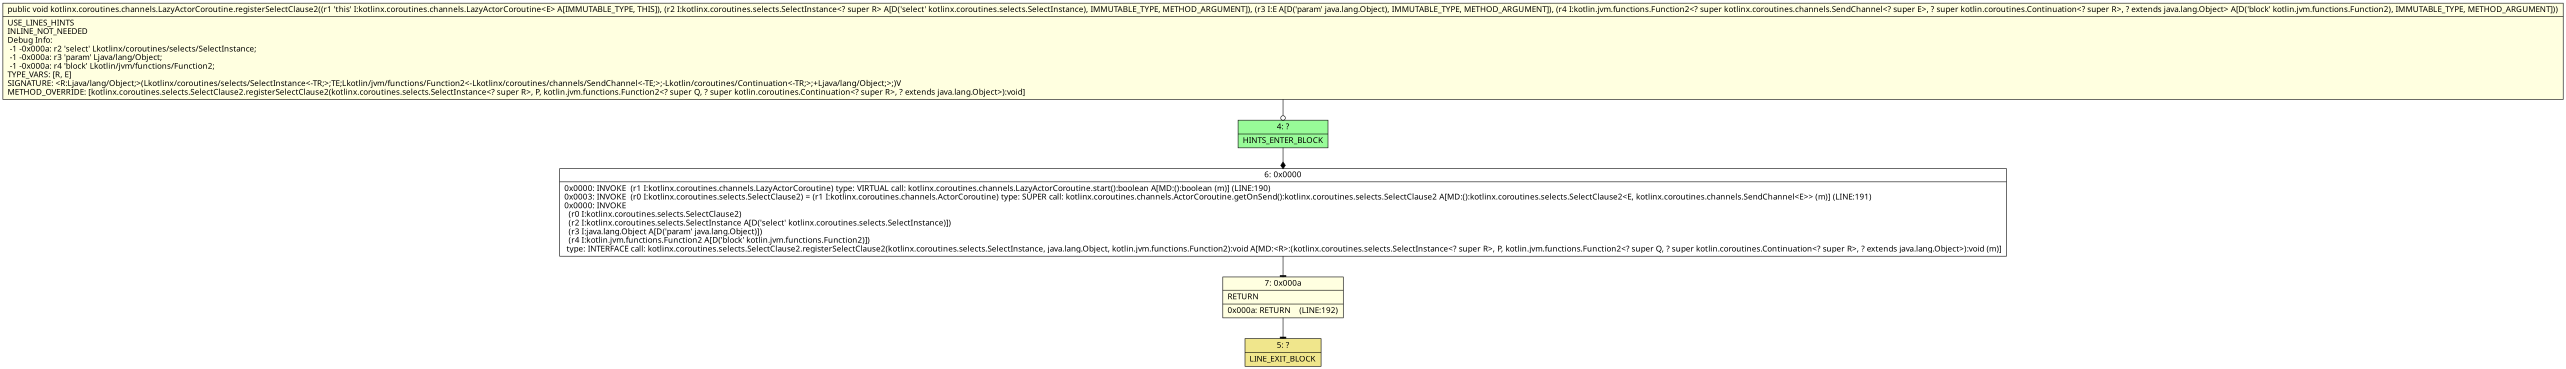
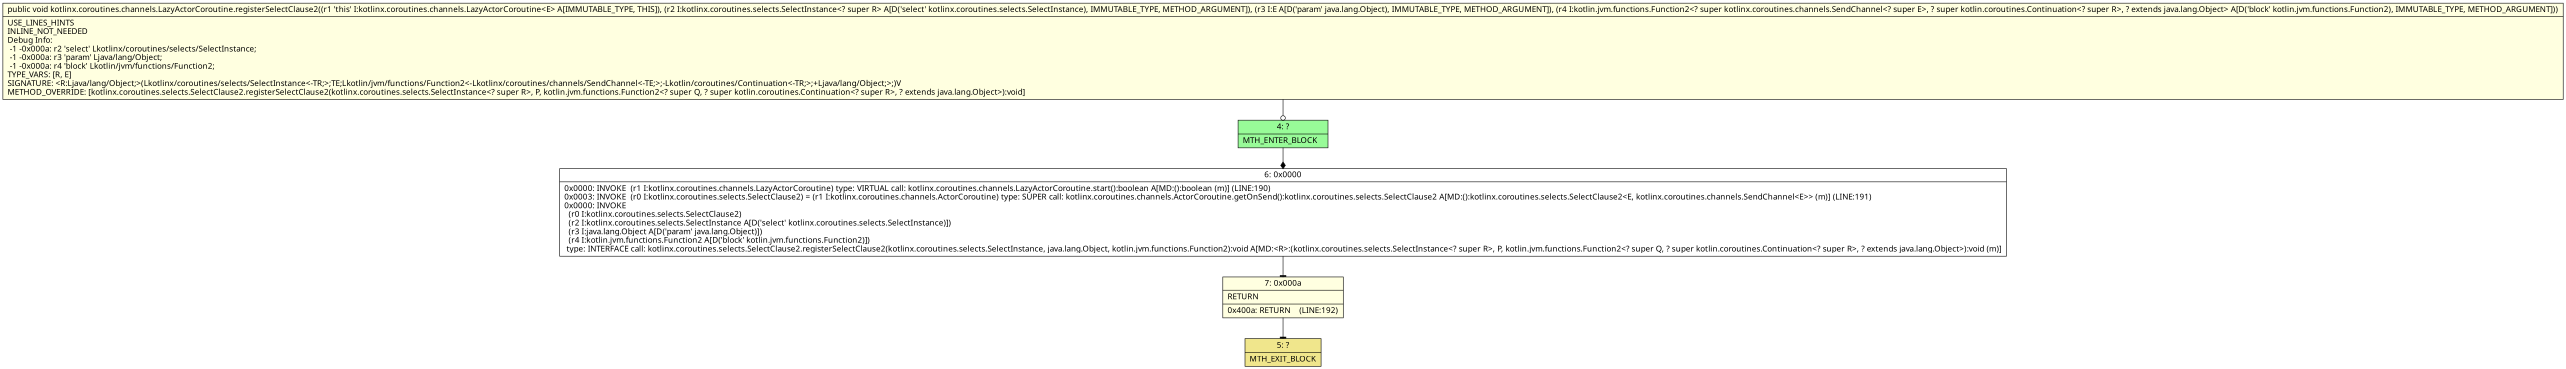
node "4: ?": text "HINTS_ENTER_BLOCK" -> "MTH_ENTER_BLOCK"
node "7: 0x000a": text "0x000a: RETURN    (LINE:192)" -> "0x400a: RETURN    (LINE:192)"
node "5: ?": text "LINE_EXIT_BLOCK" -> "MTH_EXIT_BLOCK"
